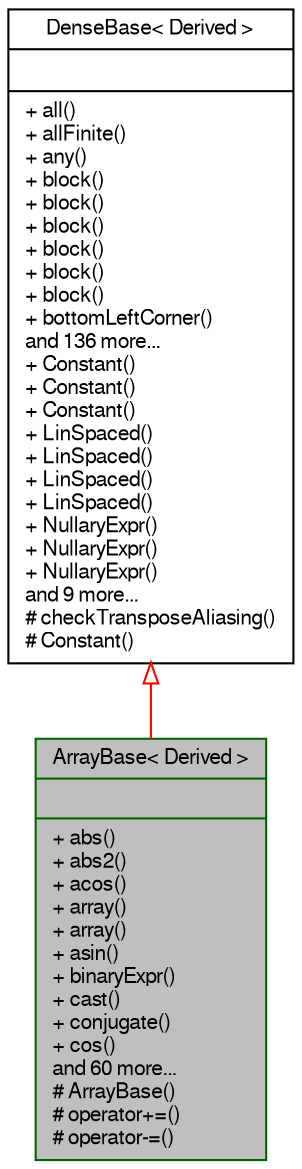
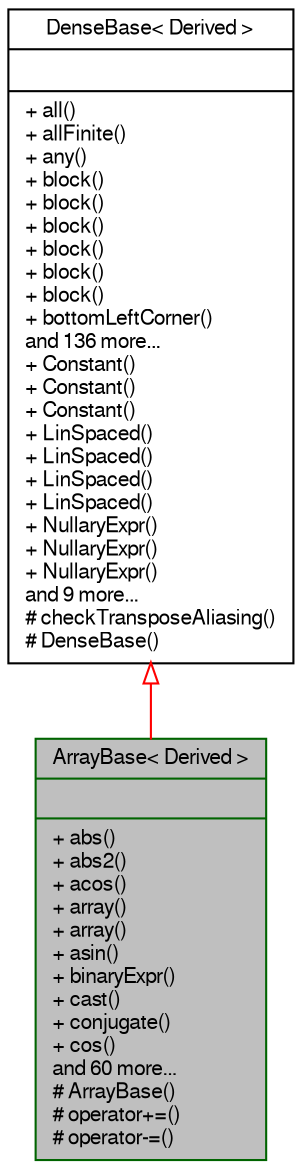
node "DenseBase< Derived >": text "# Constant()" -> "# DenseBase()"
